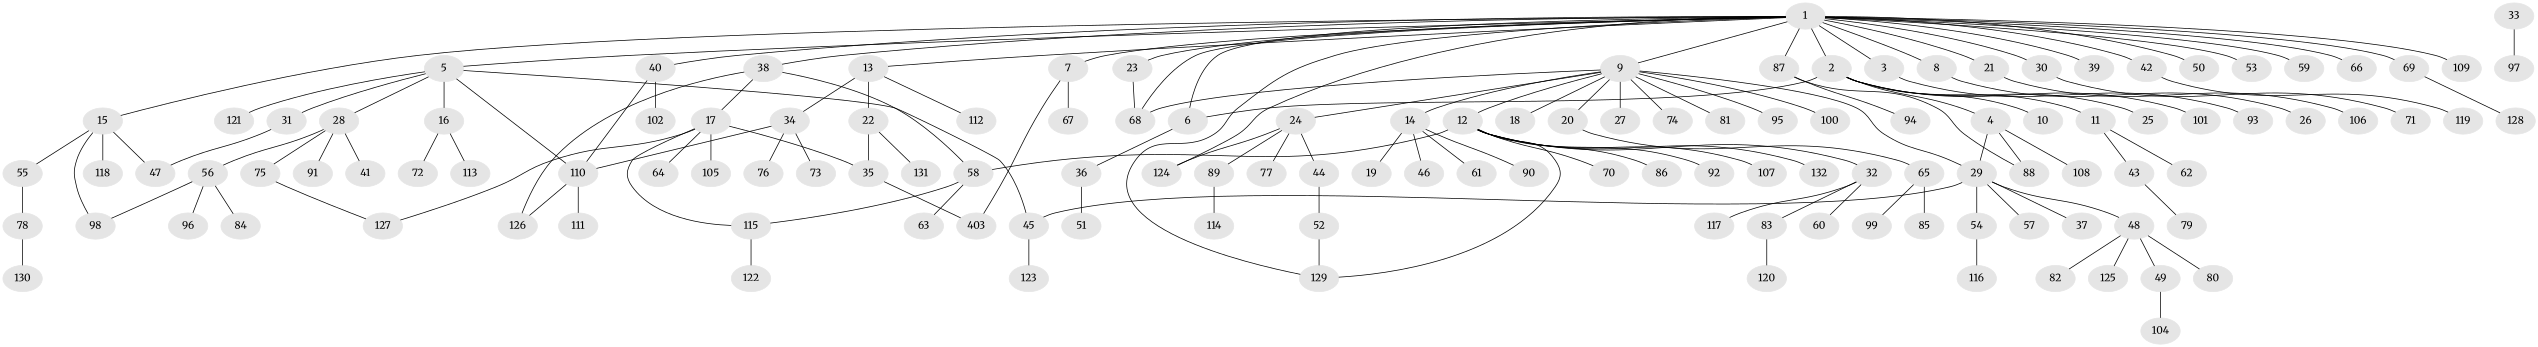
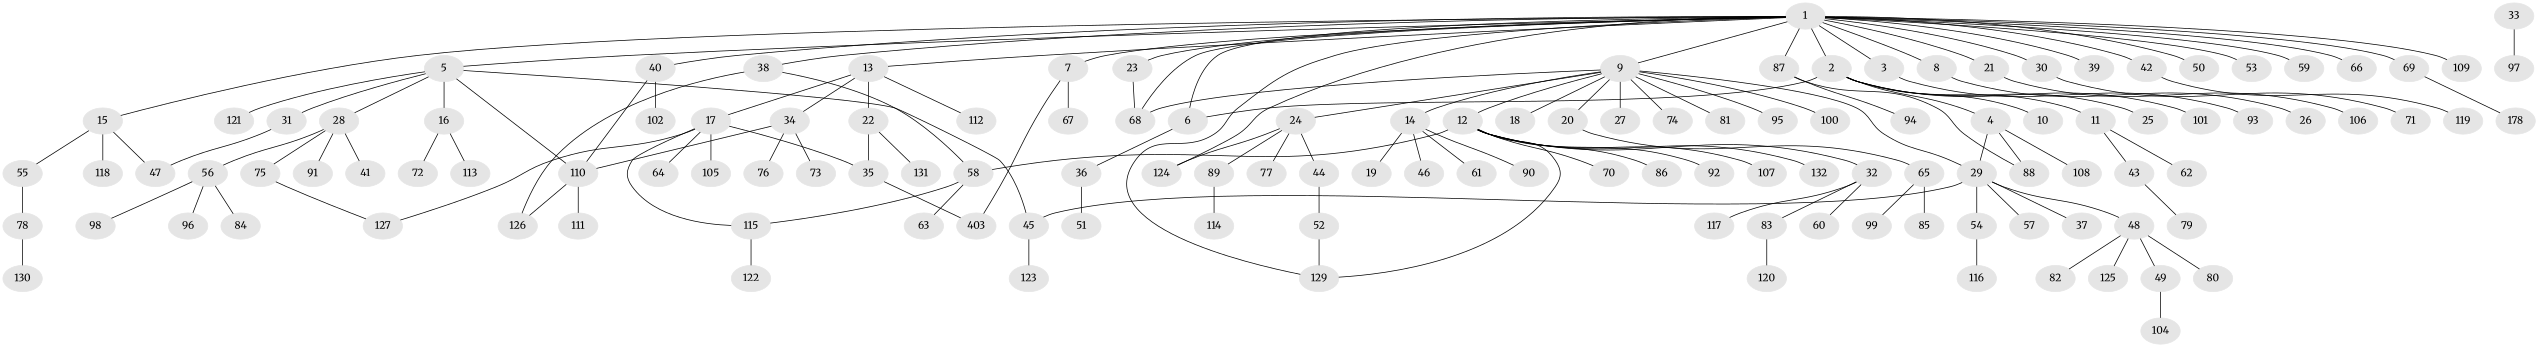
edge "38" -- "17": now "13" -- "17"
node "128": label "128" -> "178"
edge "15" -- "98": removed
